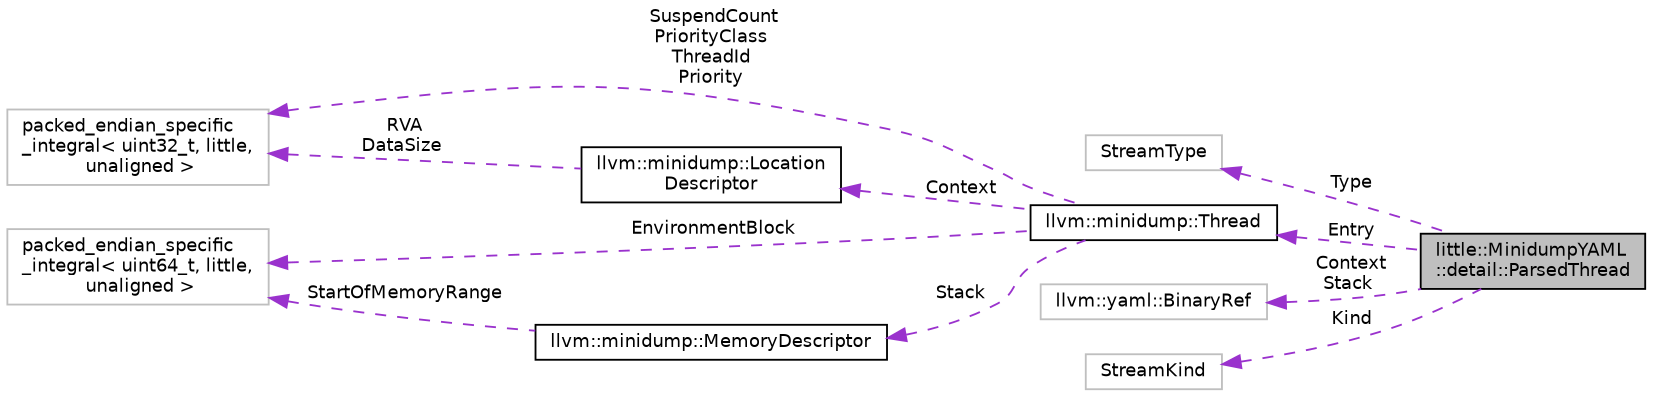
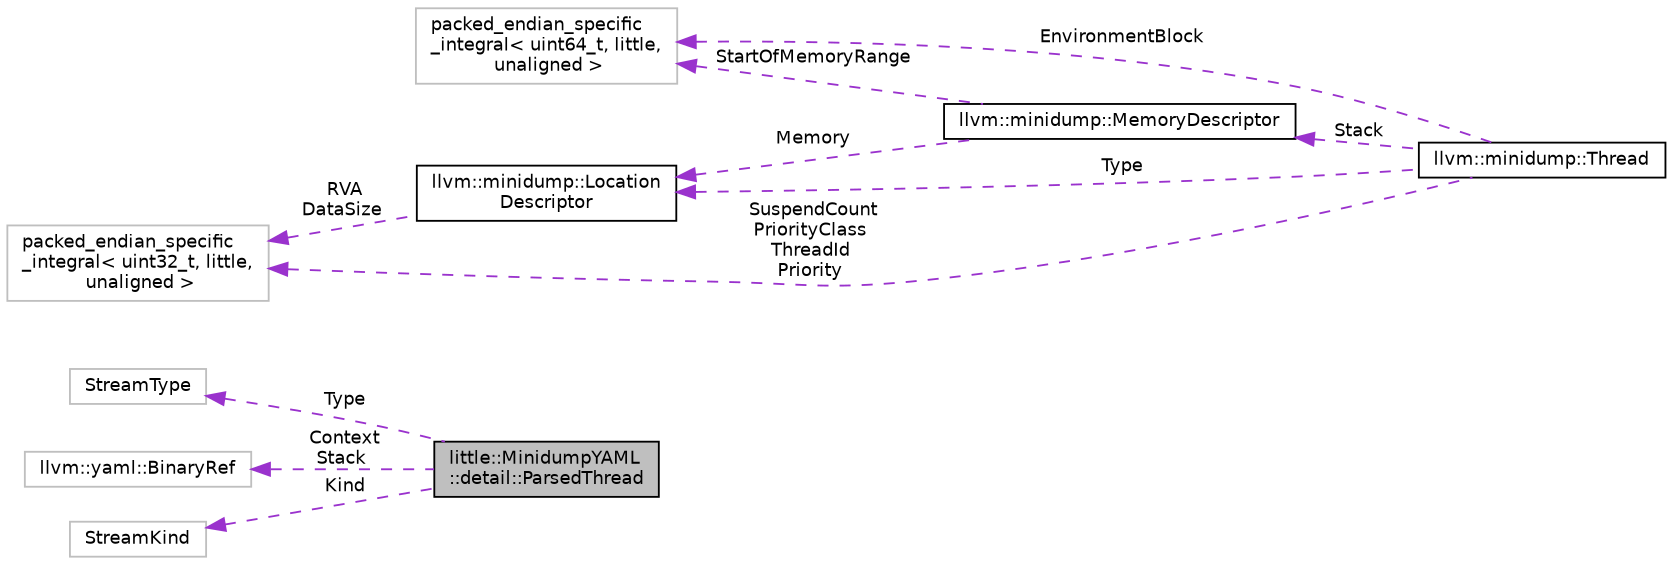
edge "llvm::minidump::MemoryDescriptor" -> "llvm::minidump::Location Descriptor": added, label "Memory"
edge "llvm::minidump::Thread" -> "llvm::minidump::Location Descriptor": label " Context" -> " Type"
edge "little::MinidumpYAML ::detail::ParsedThread" -> "llvm::minidump::Thread": removed, label "Entry"
